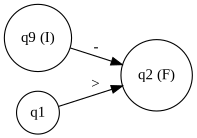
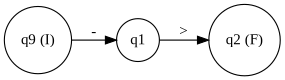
edge "q9 (I)" -> "q2 (F)": now "q9 (I)" -> "q1"
